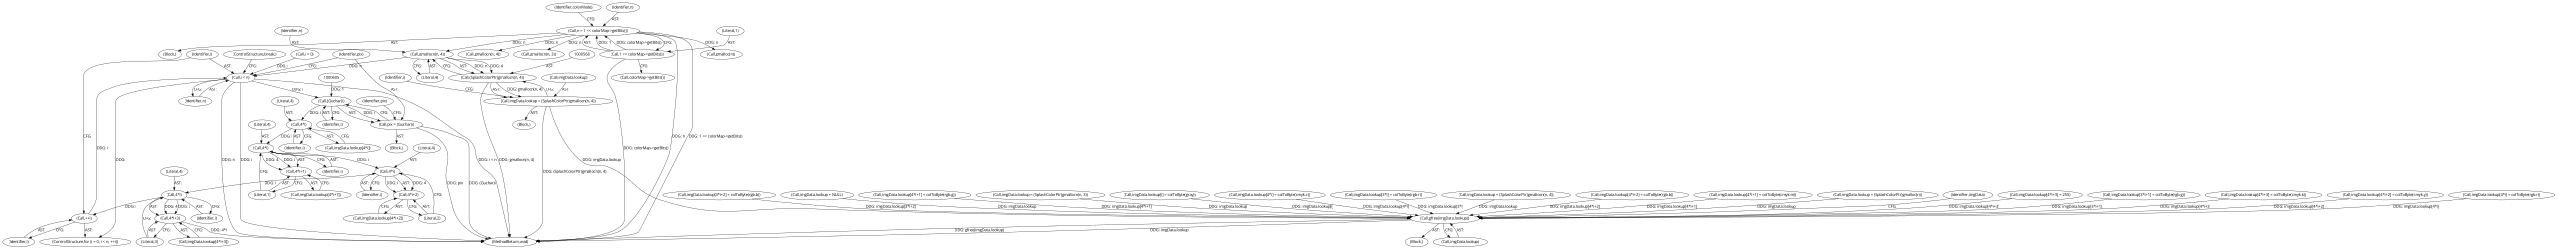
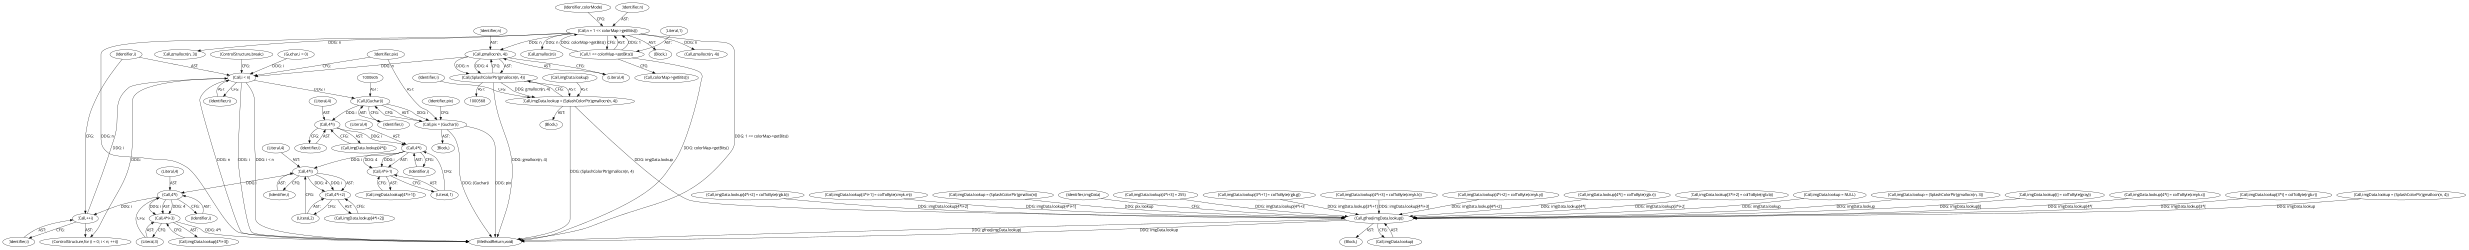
node "(Call,i = 0)": label "(Call,i = 0)" -> "(Guchar,i = 0)"
edge "1000568" -> "(Call,(SplashColorPtr)gmallocn(n, 4))": reversed
edge "1000605" -> "(Call,(Guchar)i)": label "DDG: 1" -> "AST: "
node "(Call,imgData.lookup[4*i+1] = colToByte(rgb.g))": removed
edge "(Call,imgData.lookup = (SplashColorPtr)gmalloc(n))" -> "(Call,gfree(imgData.lookup))": label "DDG: imgData.lookup" -> "DDG: pix.lookup"
